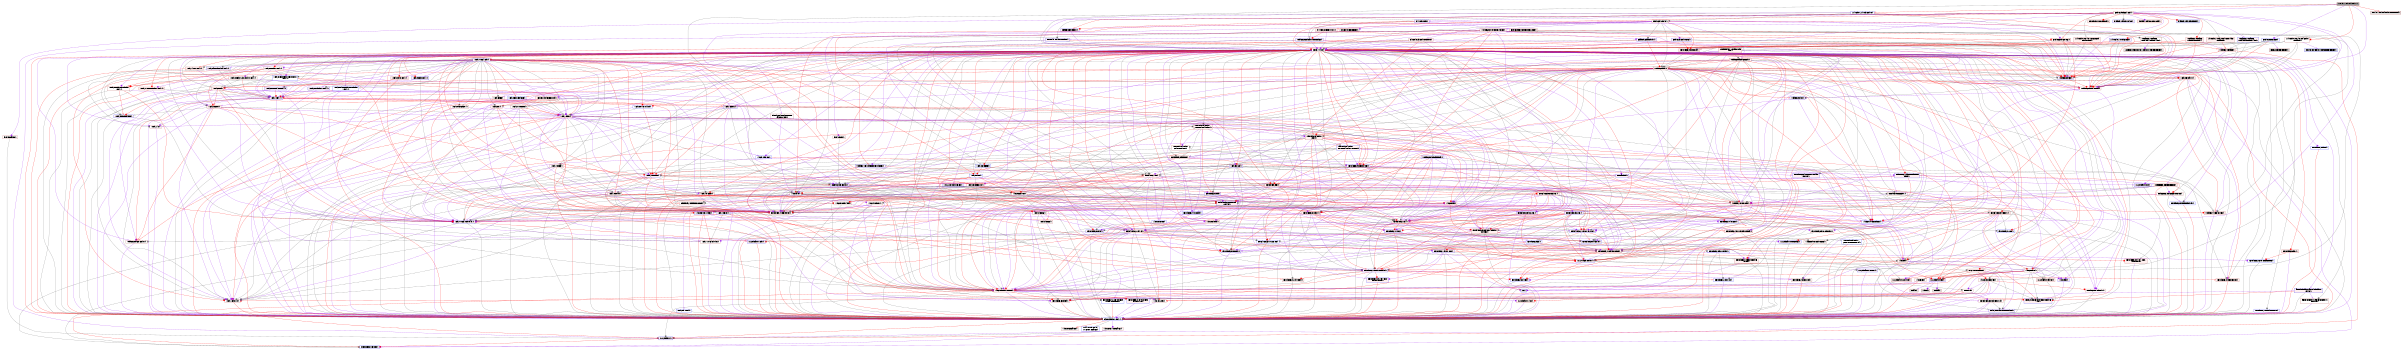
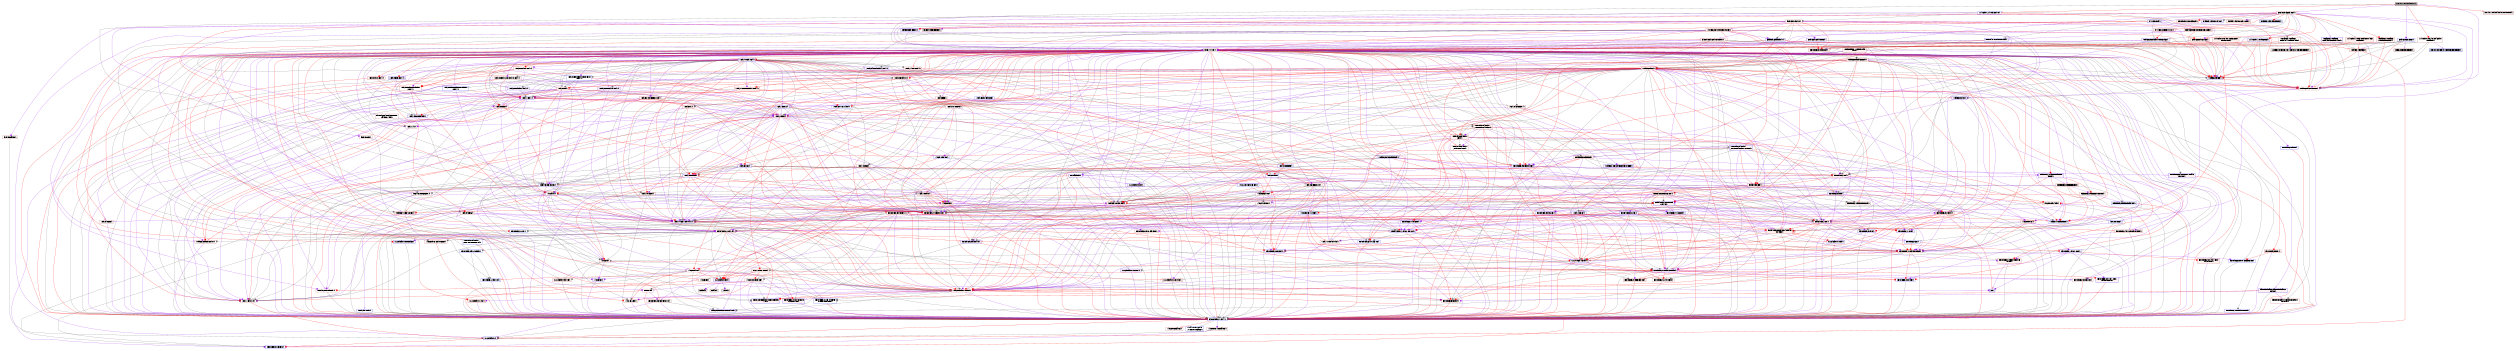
edge "UObject/Class.h" -> "Math/Rotator.h": added
edge "Math/RangeBound.h" -> "Misc/FrameNumber.h": arrowhead box -> onormal
